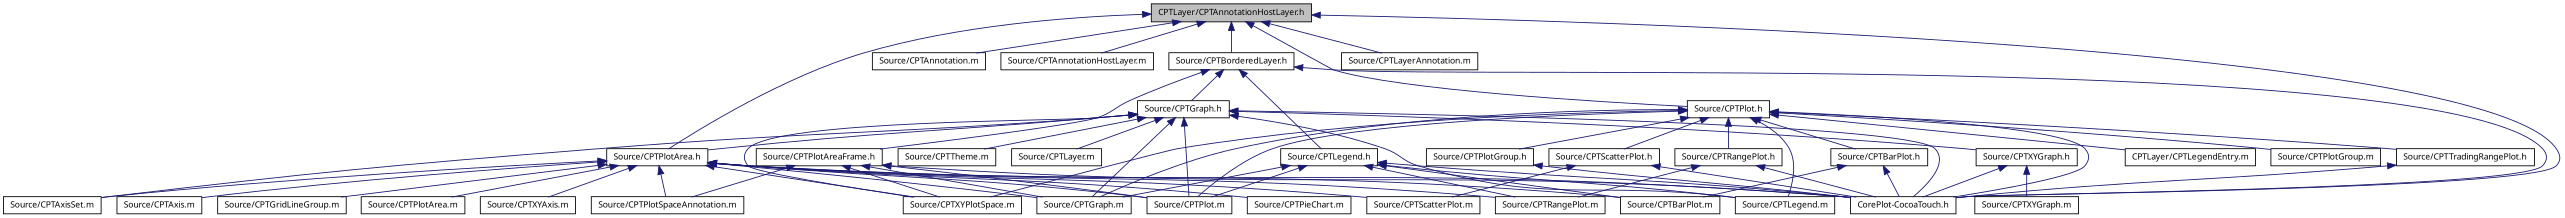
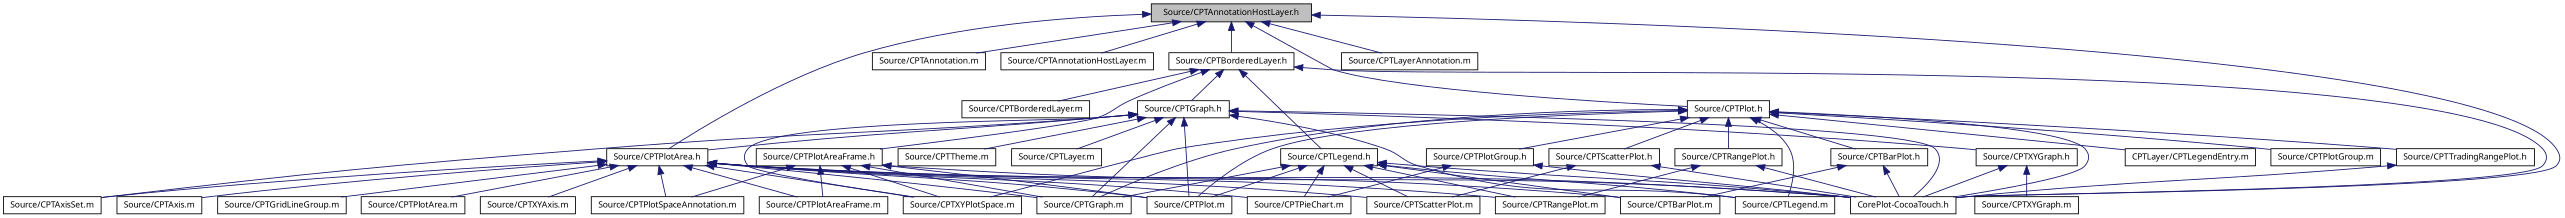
node "CPTLayer/CPTAnnotationHostLayer.h": label "CPTLayer/CPTAnnotationHostLayer.h" -> "Source/CPTAnnotationHostLayer.h"
node "Source/CPTBorderedLayer.m": added
edge "Source/CPTPieChart.m" -> "Source/CPTPlotGroup.h": added
edge "Source/CPTScatterPlot.m" -> "Source/CPTLegend.h": added
edge "Source/CPTPieChart.m" -> "Source/CPTLegend.h": added
node "Source/CPTPlotAreaFrame.m": added
